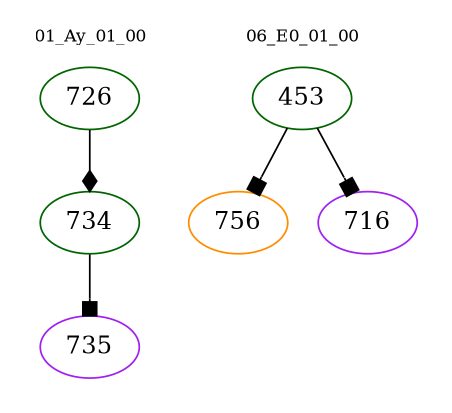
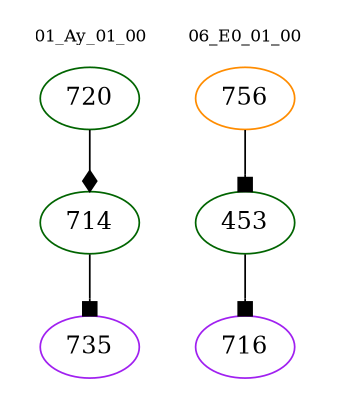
node "726": label "726" -> "720"
edge "453" -> "756": reversed
node "734": label "734" -> "714"
